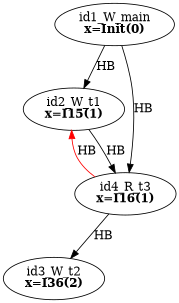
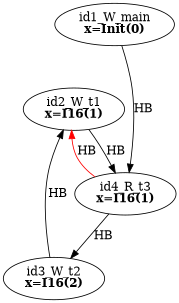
edge "id1_W_main" -> "id2_W_t1": now "id3_W_t2" -> "id2_W_t1"
node "id2_W_t1": text "x=I15(1)" -> "x=I16(1)"
node "id3_W_t2": text "x=I36(2)" -> "x=I16(2)"
